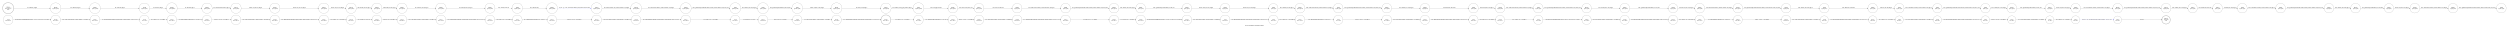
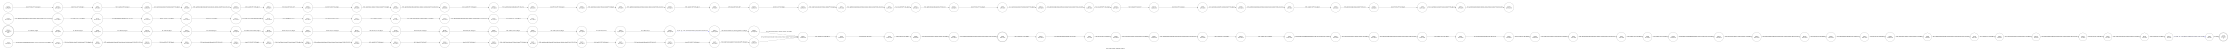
edge "N28508 (rp:107, ep:107)" -> "N28509 (rp:106, ep:106)": now "N28508 (rp:107, ep:107)" -> "N28577 (rp:38, ep:38)"
edge "N28521 (rp:94, ep:94)" -> "N28522 (rp:93, ep:93)": removed, label "%26 = getelementptr inbounds i8, i8* %25, i32 1"
